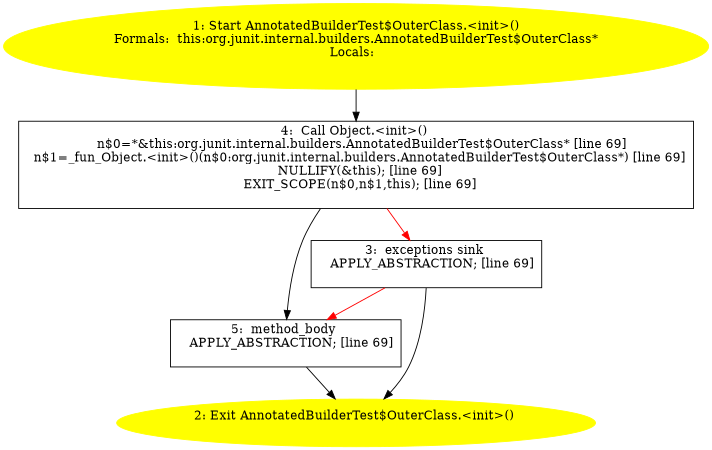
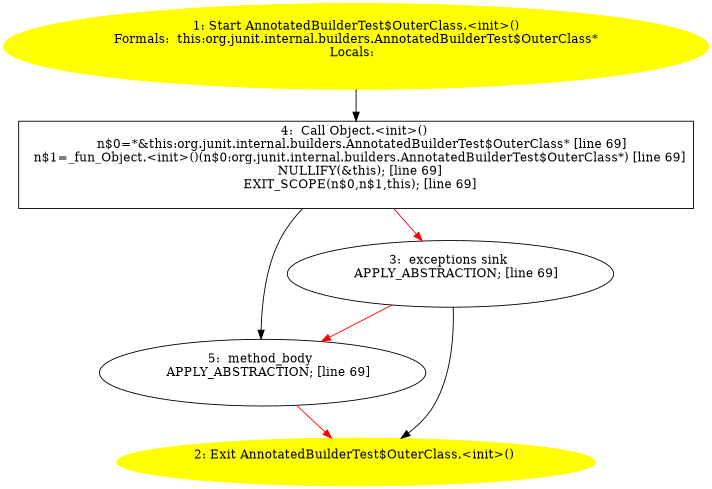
node "3:  exceptions sink APPLY_ABSTRACTION; [line 69]": shape box -> ellipse
node "5:  method_body APPLY_ABSTRACTION; [line 69]": shape box -> ellipse
edge "5:  method_body APPLY_ABSTRACTION; [line 69]" -> "2: Exit AnnotatedBuilderTest$OuterClass.<init>()": color black -> red
